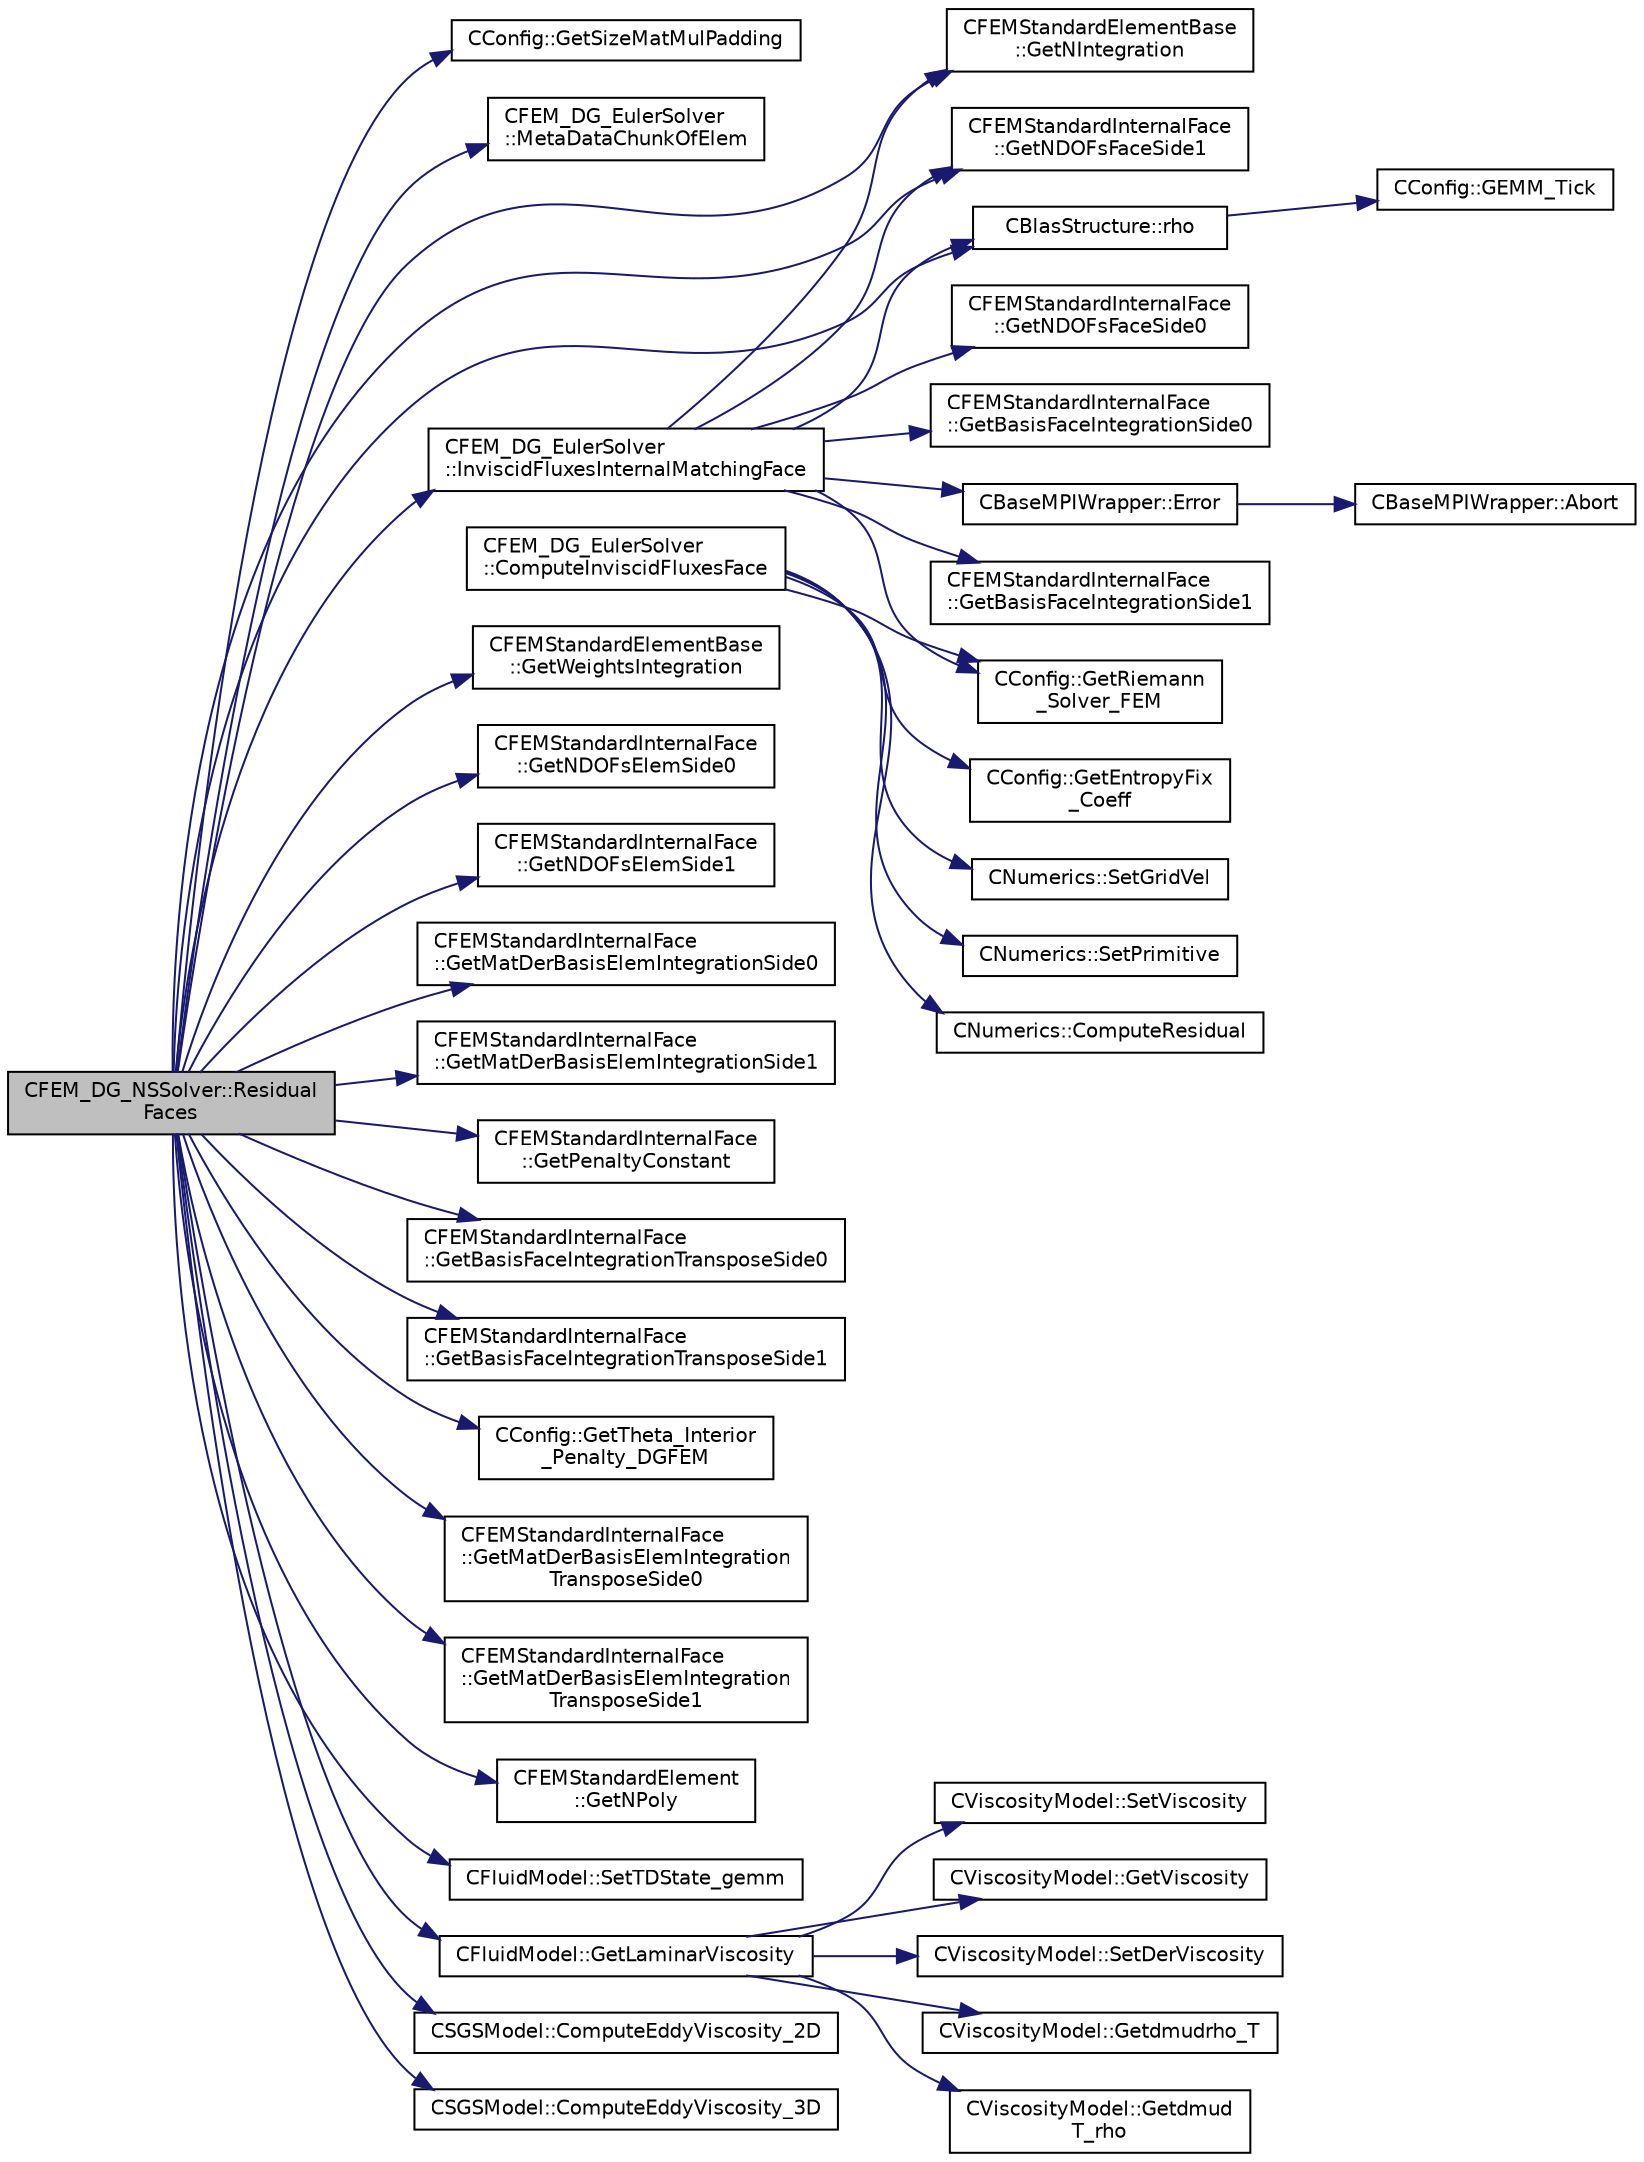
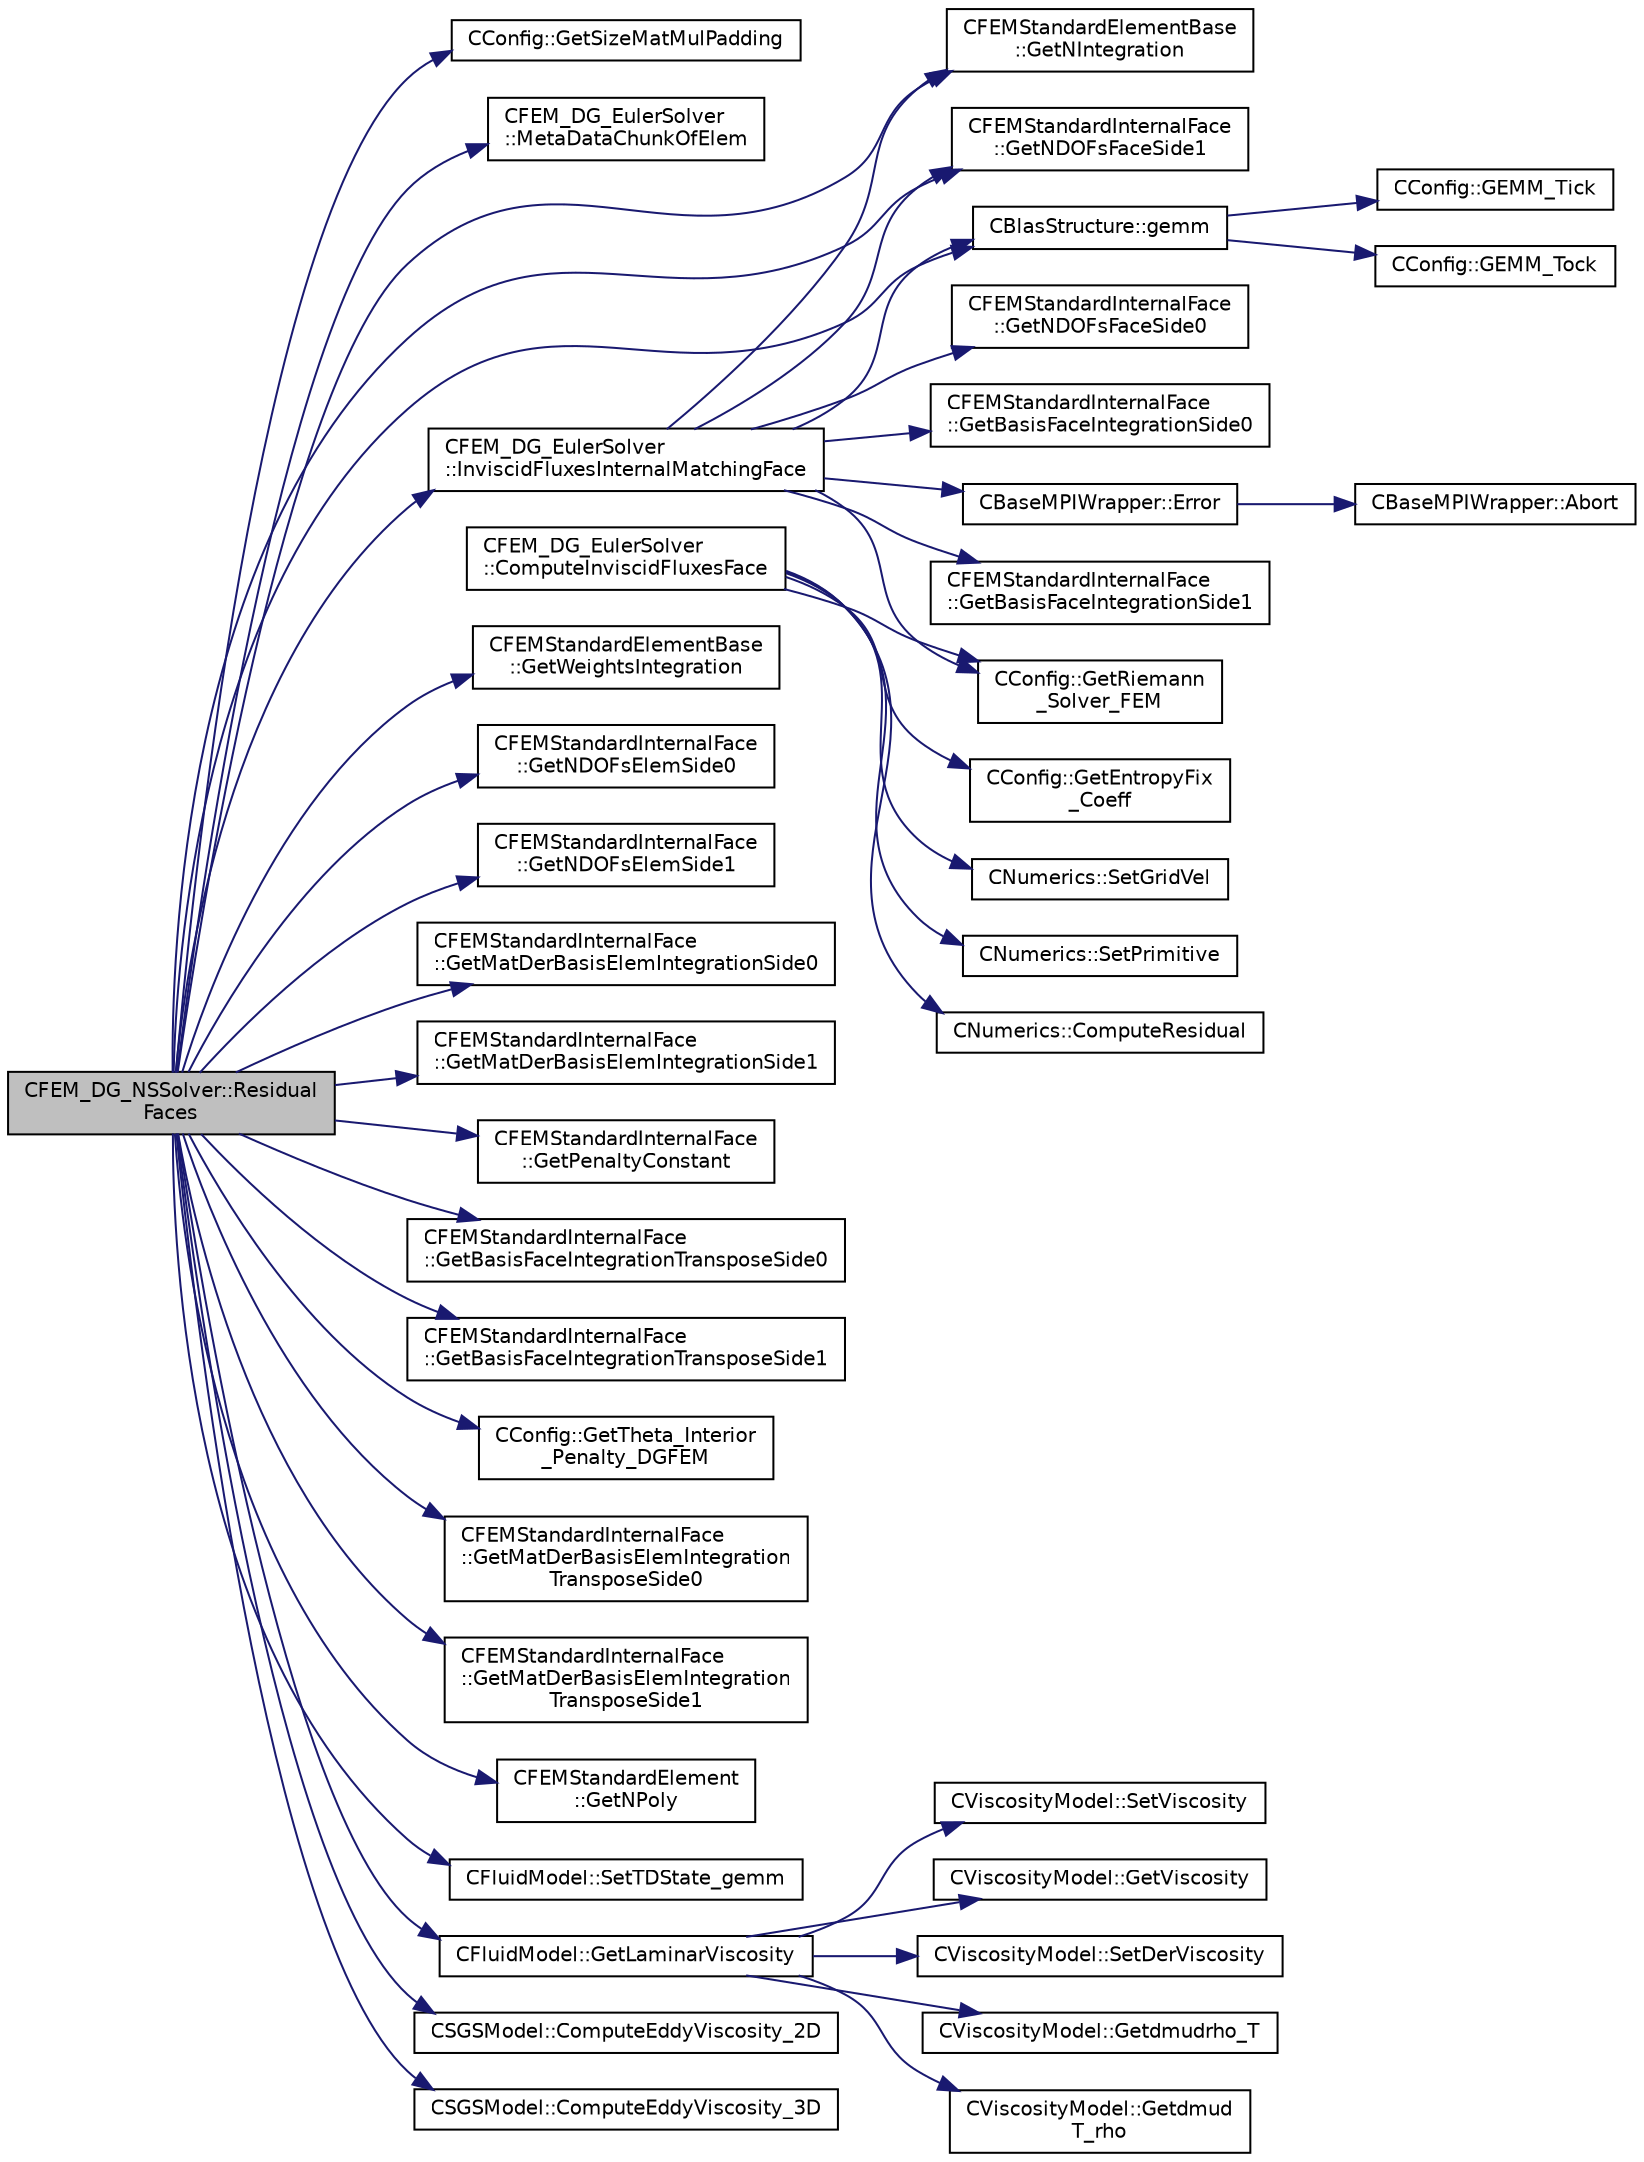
node "CBlasStructure::rho": label "CBlasStructure::rho" -> "CBlasStructure::gemm"
node "CConfig::GEMM_Tock": added
